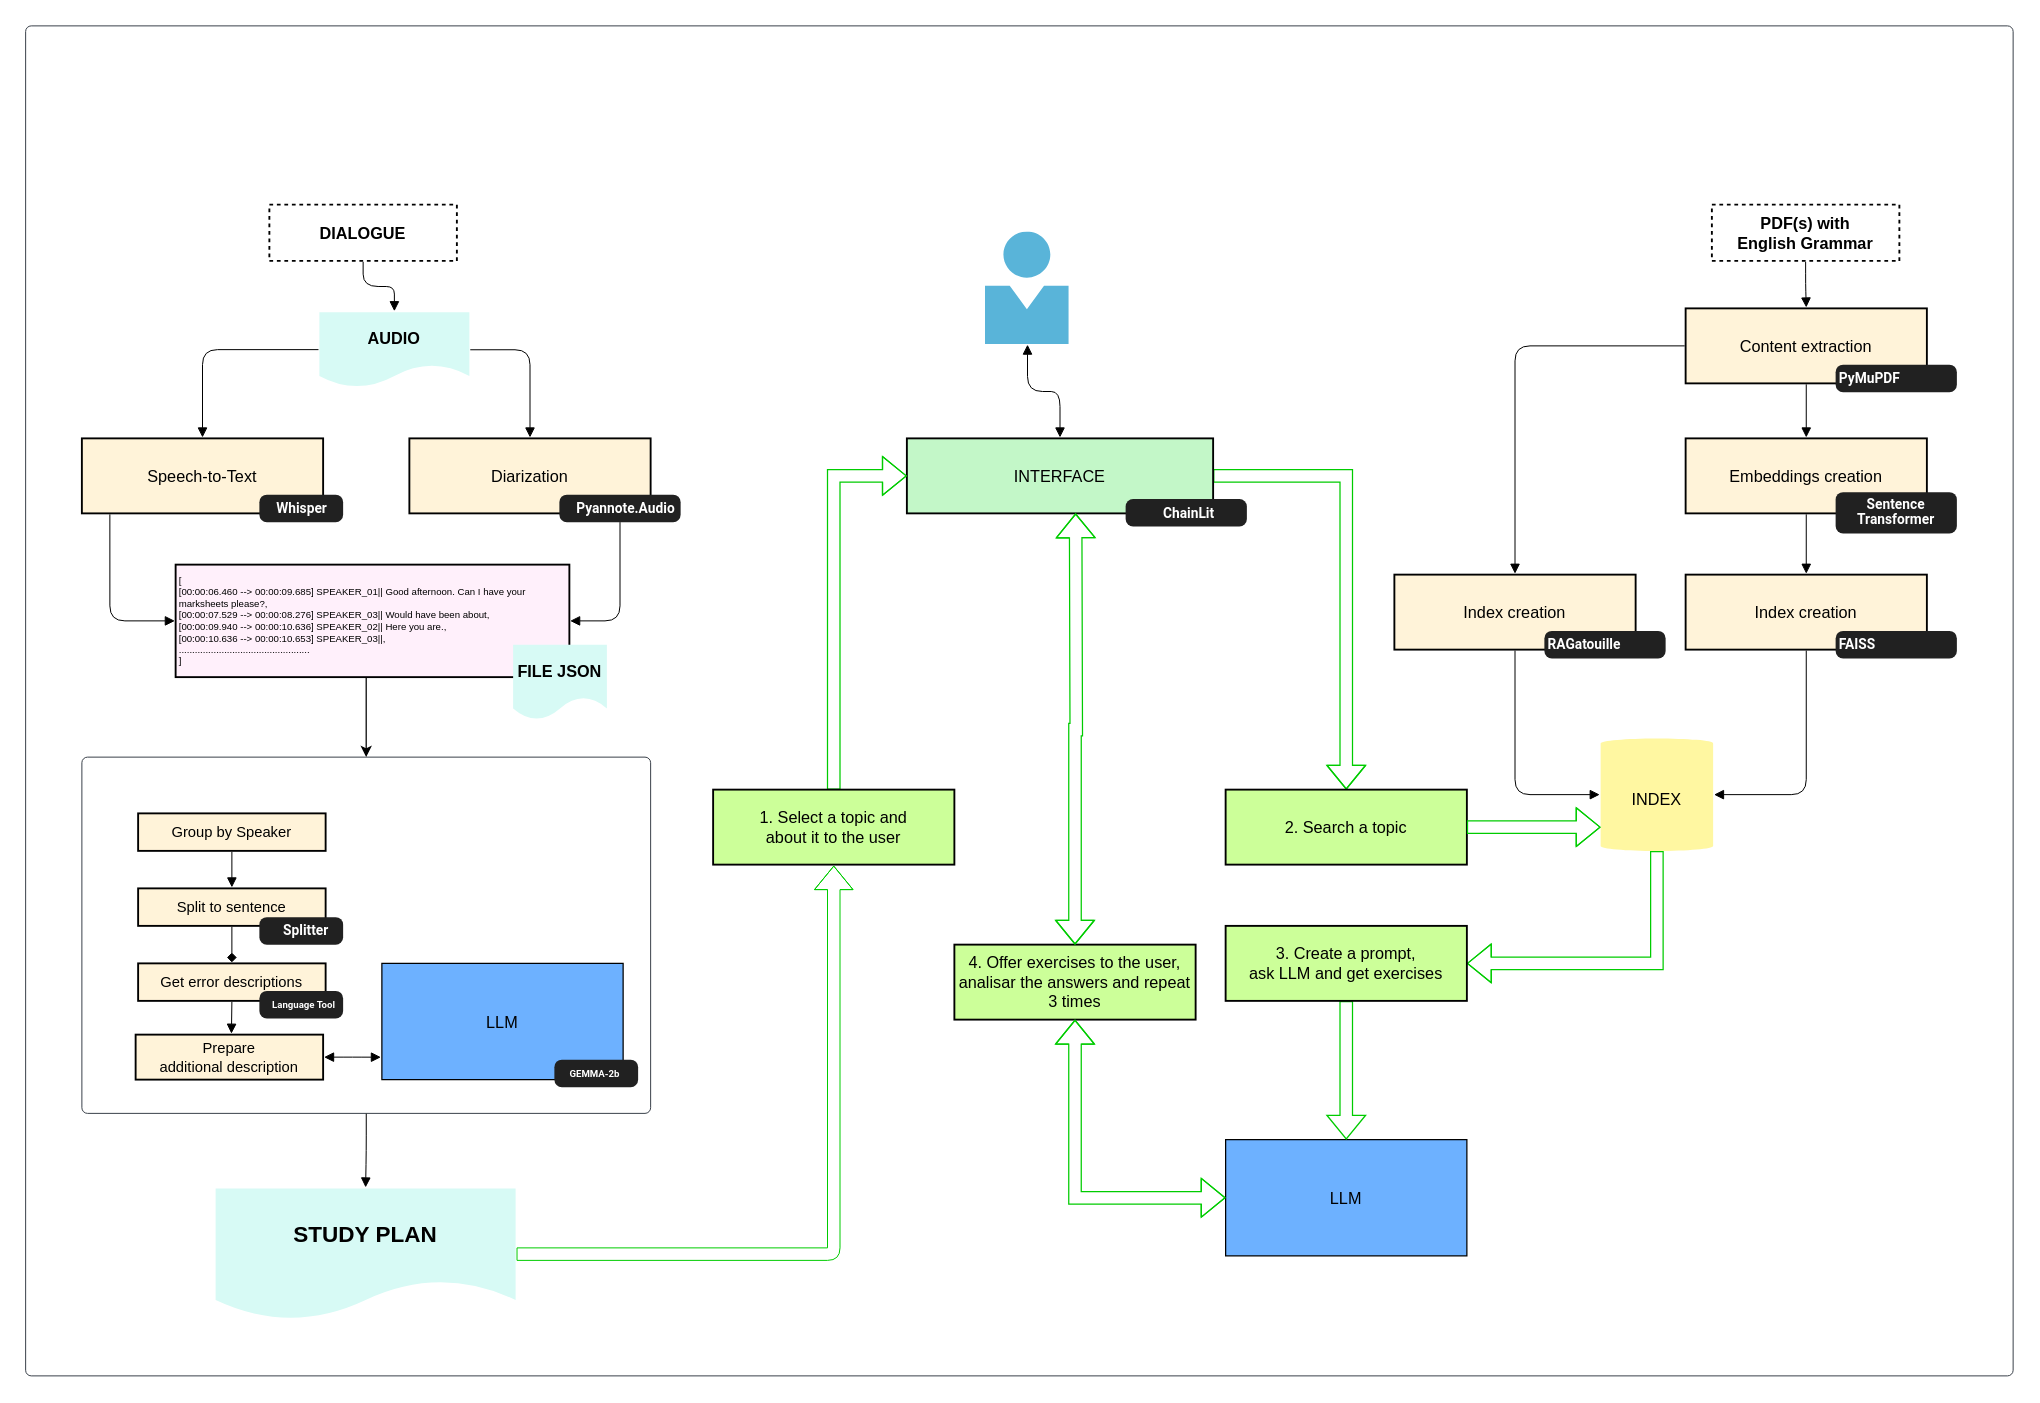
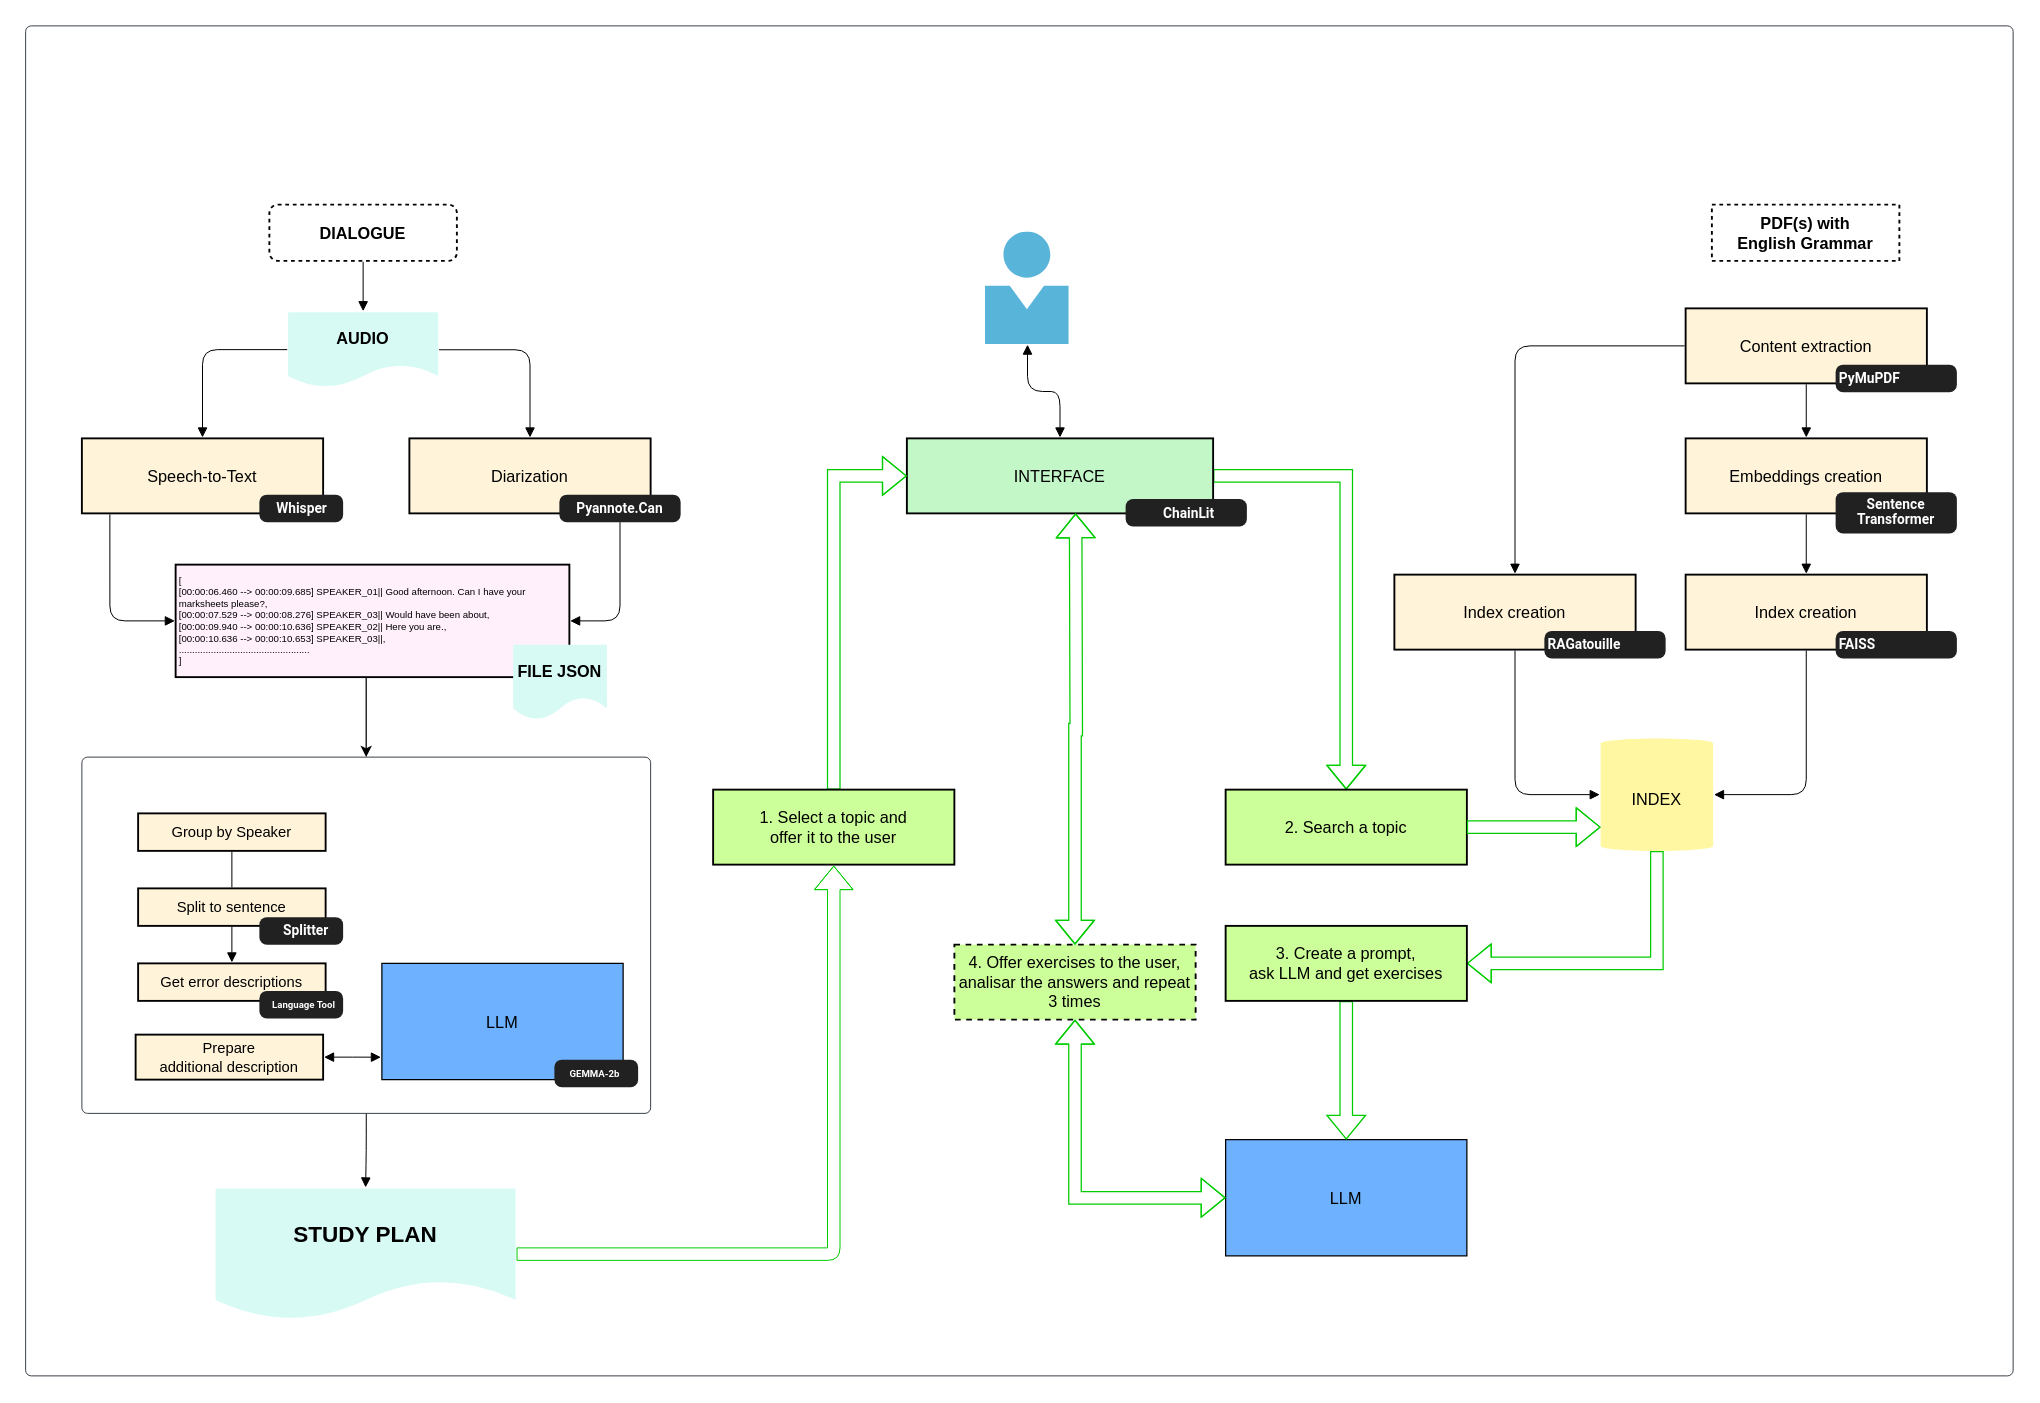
node "DIALOGUE": shape rectangle -> rounded rectangle
edge "PDF(s) with English Grammar" -> "Content extraction": removed
node "AUDIO": moved (394, 349) -> (363, 349)
node "Pyannote.Audio": label "Pyannote.Audio" -> "Pyannote.Can"
node "1. Select a topic and about it to the user": label "1. Select a topic and about it to the user" -> "1. Select a topic and offer it to the user"
edge "Group by Speaker" -> "Split to sentence": arrowhead block -> none
edge "Split to sentence" -> "Get error descriptions": arrowhead diamond -> block
node "4. Offer exercises to the user, analisar the answers and repeat 3 times": style solid -> dashed
edge "Get error descriptions" -> "Prepare additional description": removed
